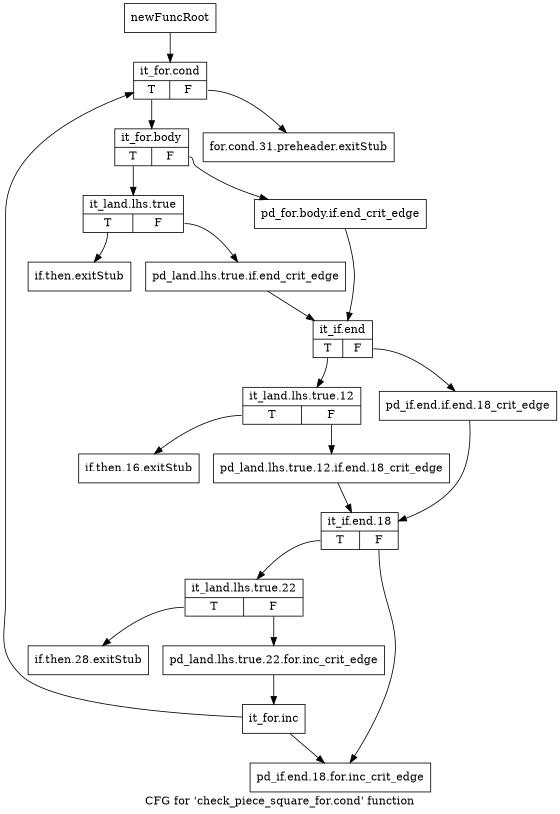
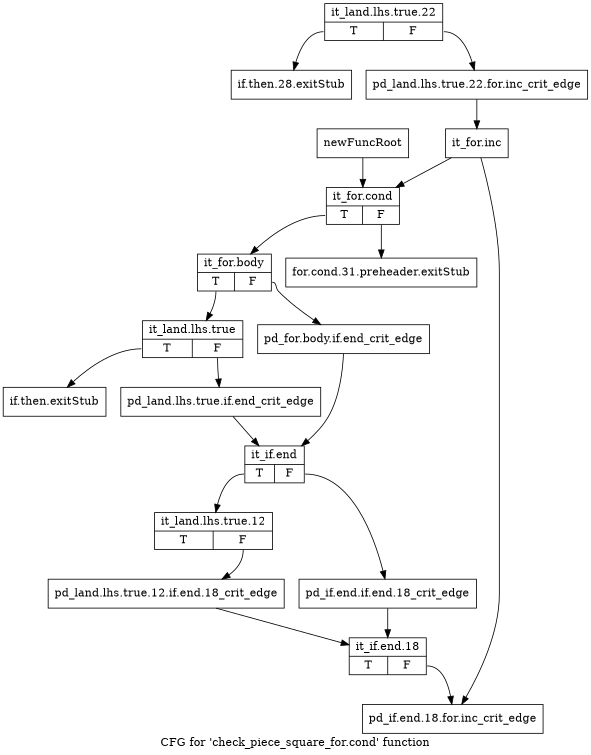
node "if.then.16.exitStub": removed
edge "it_if.end.18" -> "it_land.lhs.true.22": removed
